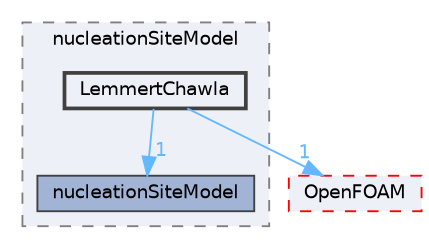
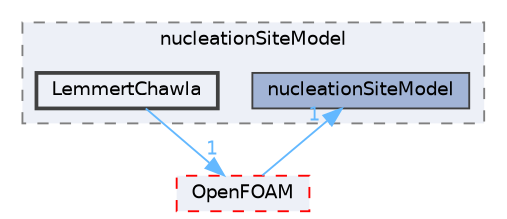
edge "LemmertChawla" -> "nucleationSiteModel": now "OpenFOAM" -> "nucleationSiteModel"
